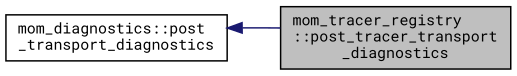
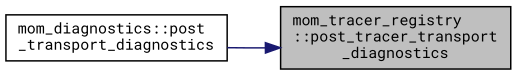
edge "mom_tracer_registry ::post_tracer_transport _diagnostics" -> "mom_diagnostics::post _transport_diagnostics": reversed
